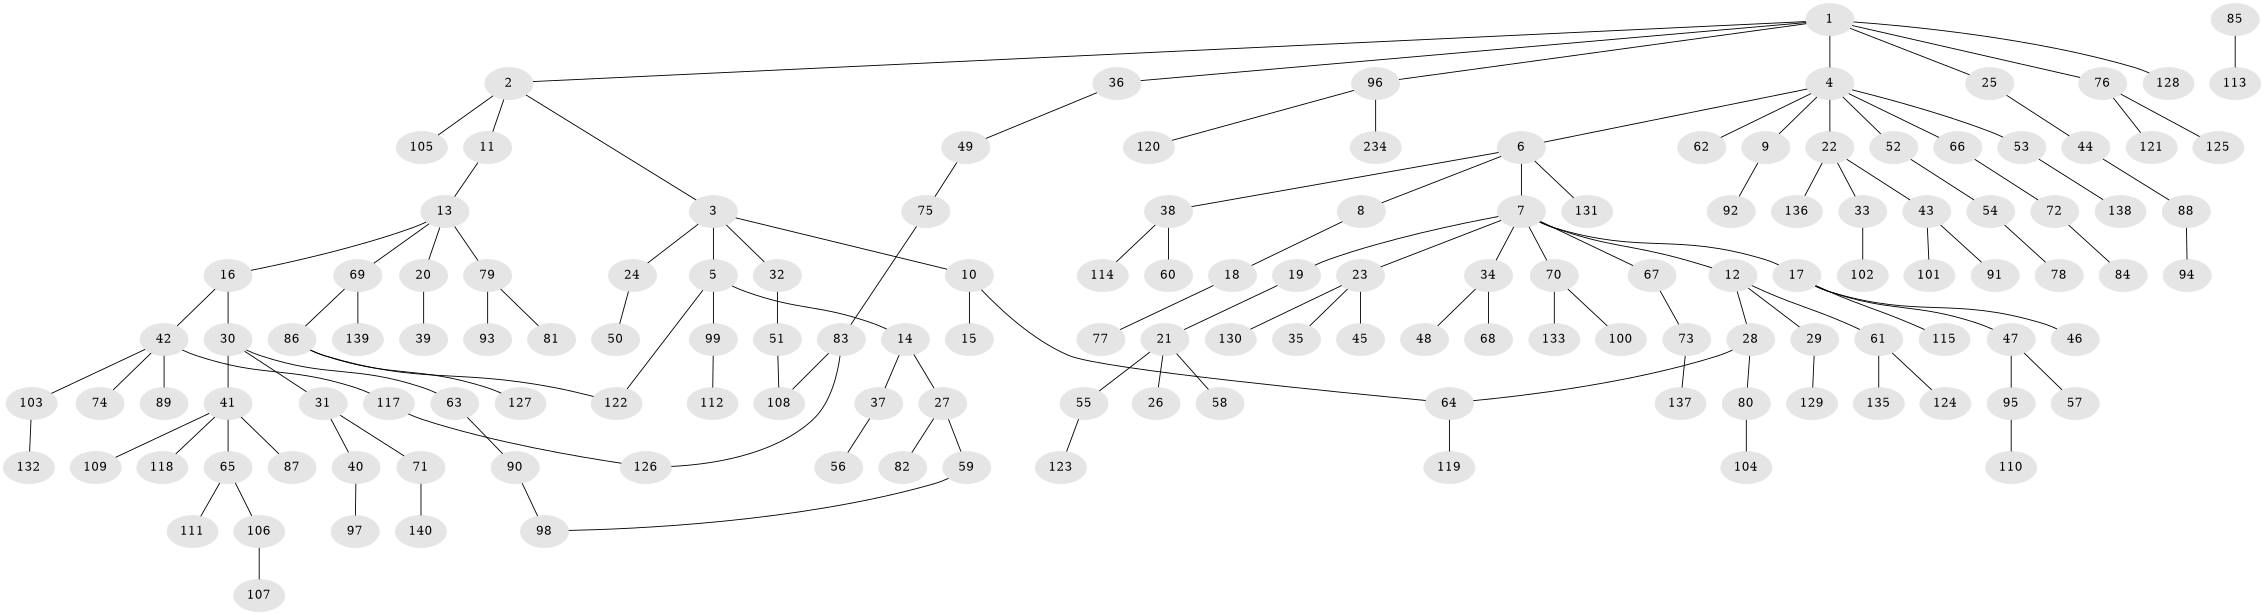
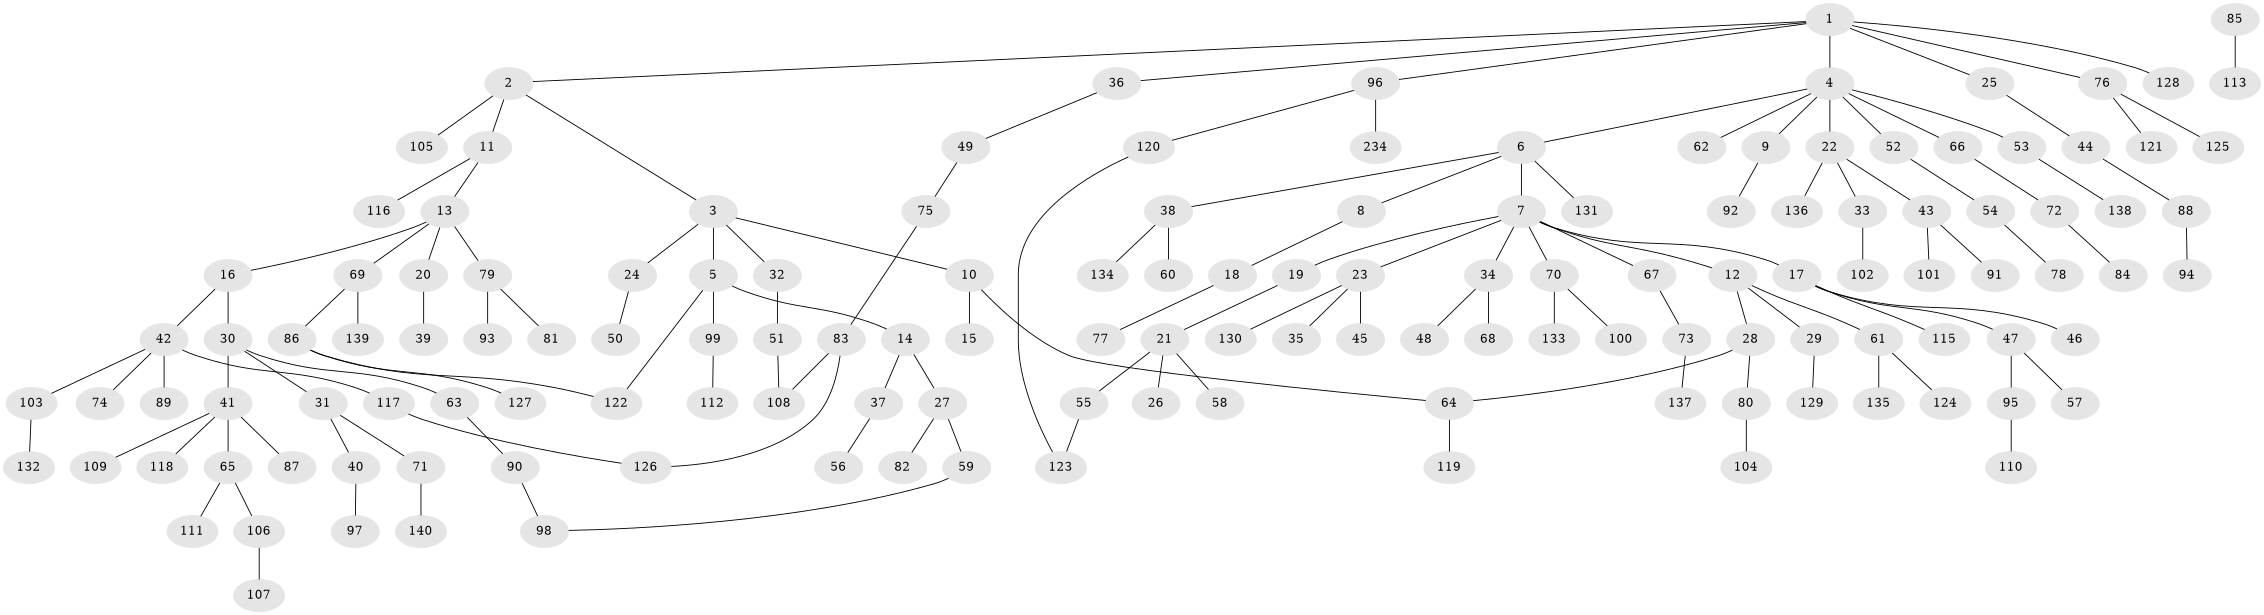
node "116": added
node "114": label "114" -> "134"
edge "120" -- "123": added
